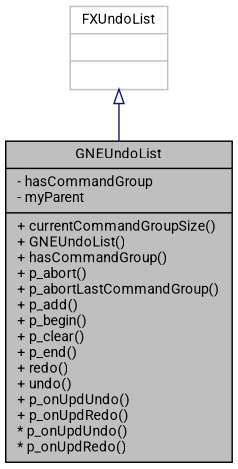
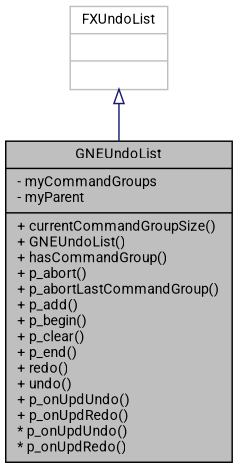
node "GNEUndoList": text "- hasCommandGroup" -> "- myCommandGroups"
